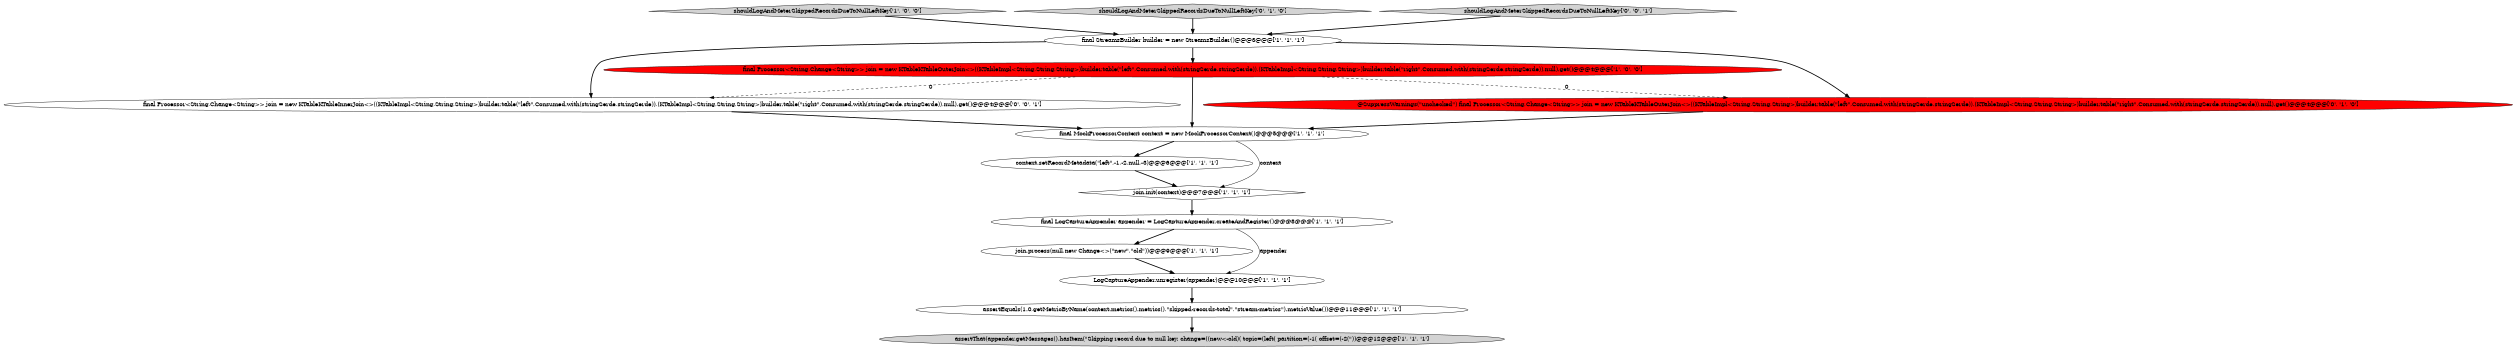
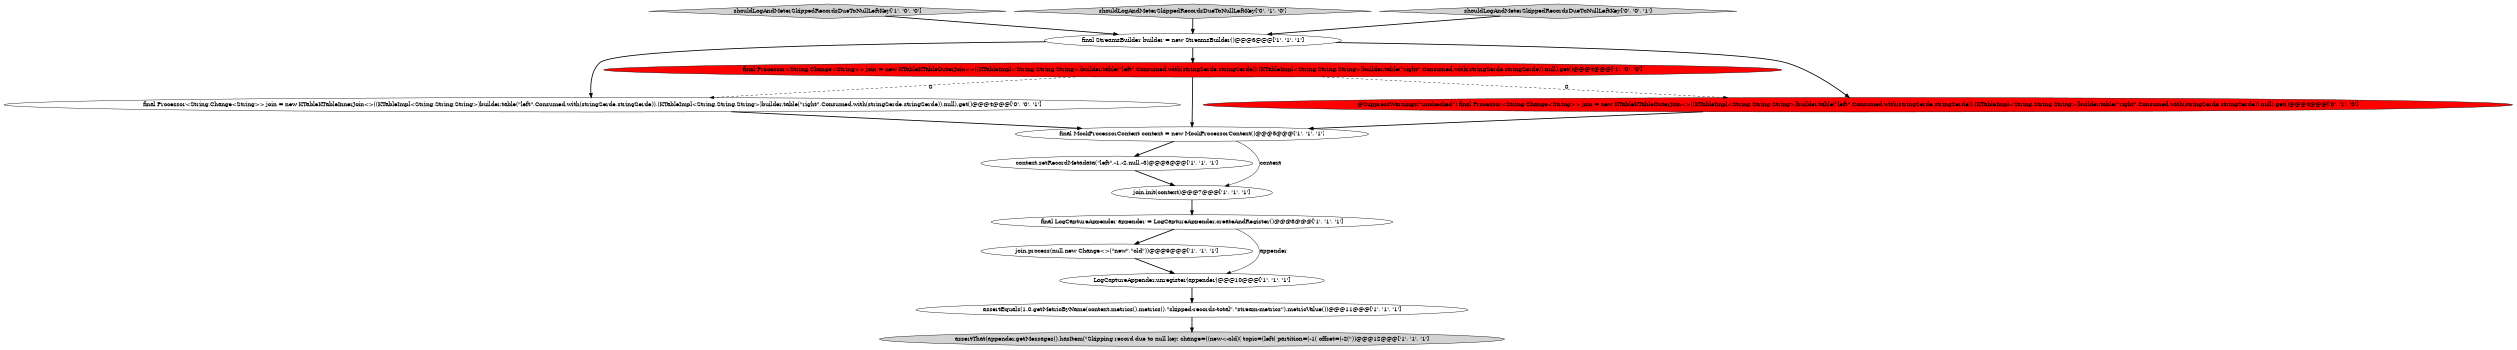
node "join.init(context)@@@7@@@['1', '1', '1']": shape diamond -> ellipse
